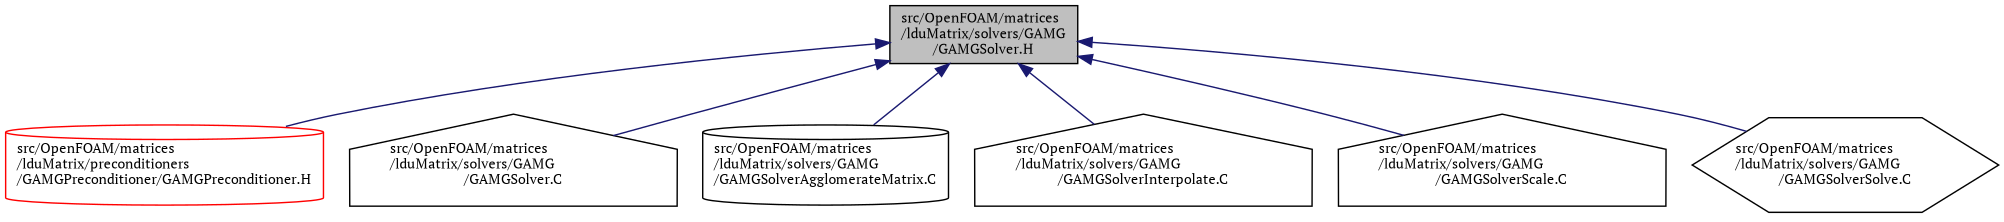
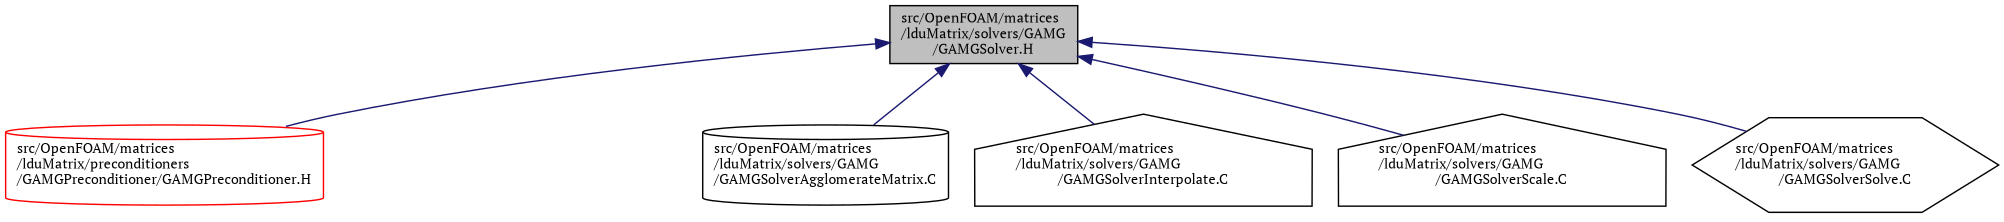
node "src/OpenFOAM/matrices /lduMatrix/solvers/GAMG /GAMGSolver.C": removed
